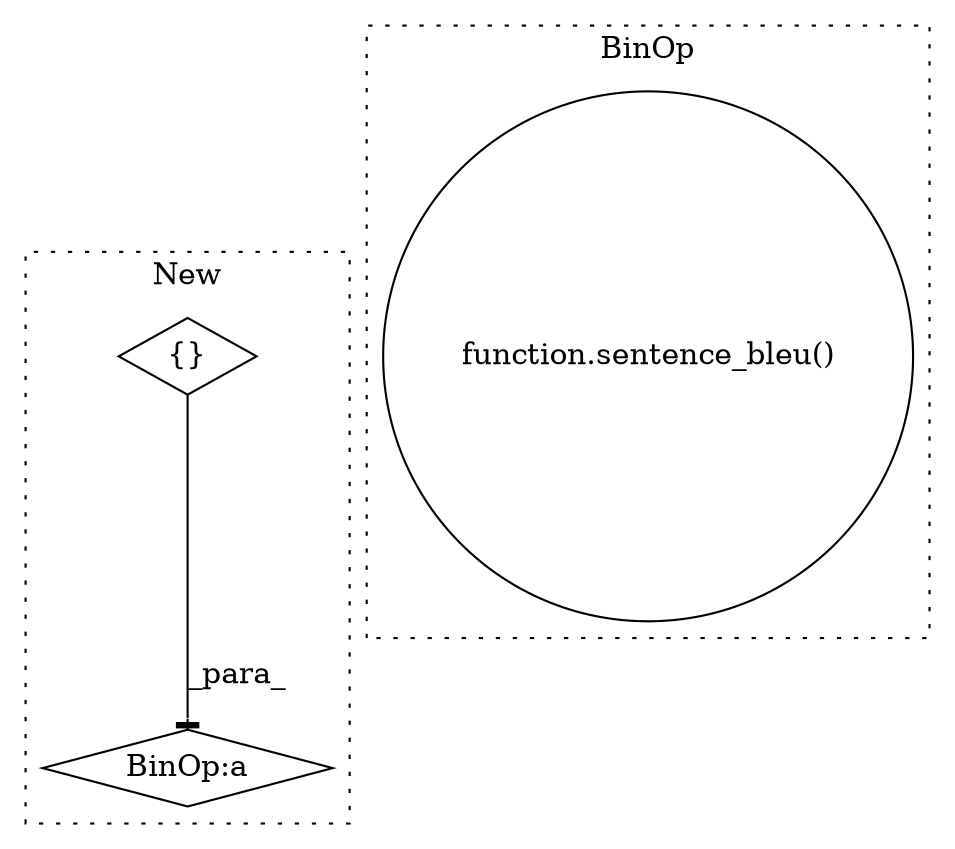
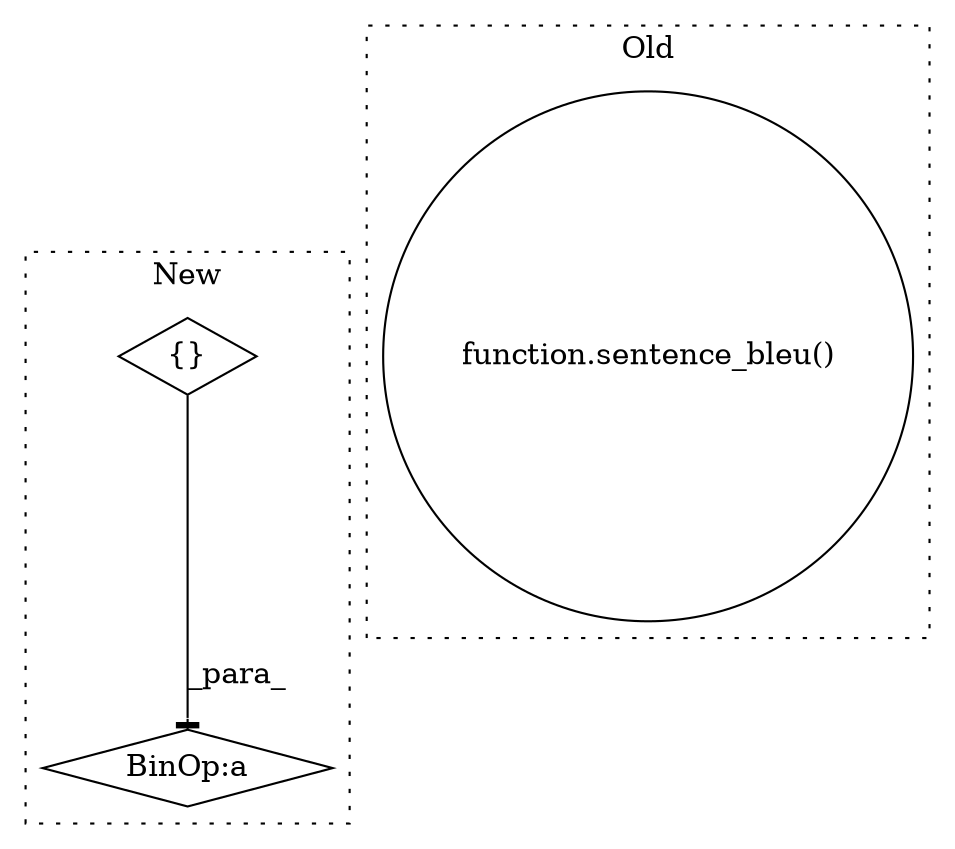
cluster "BinOp": label "BinOp" -> "Old"
